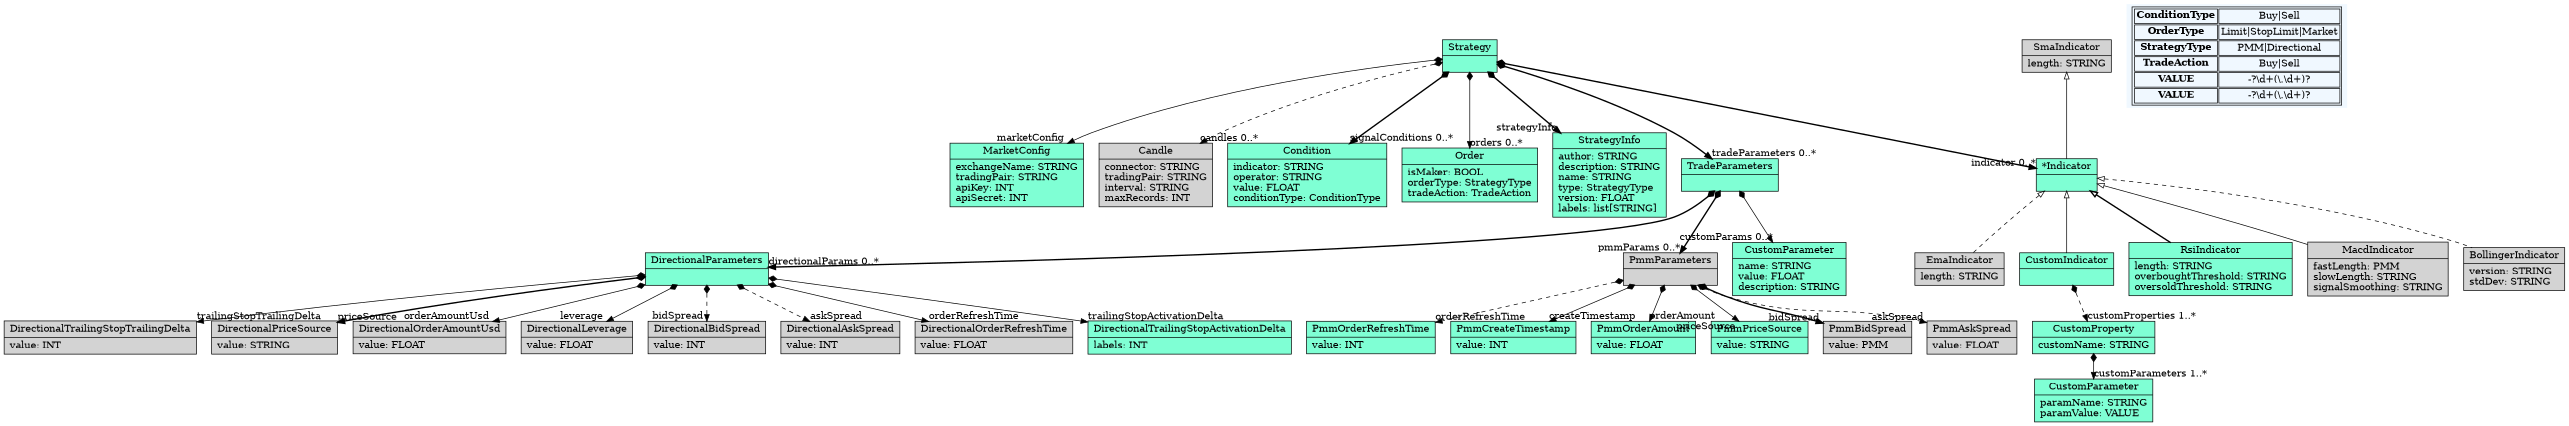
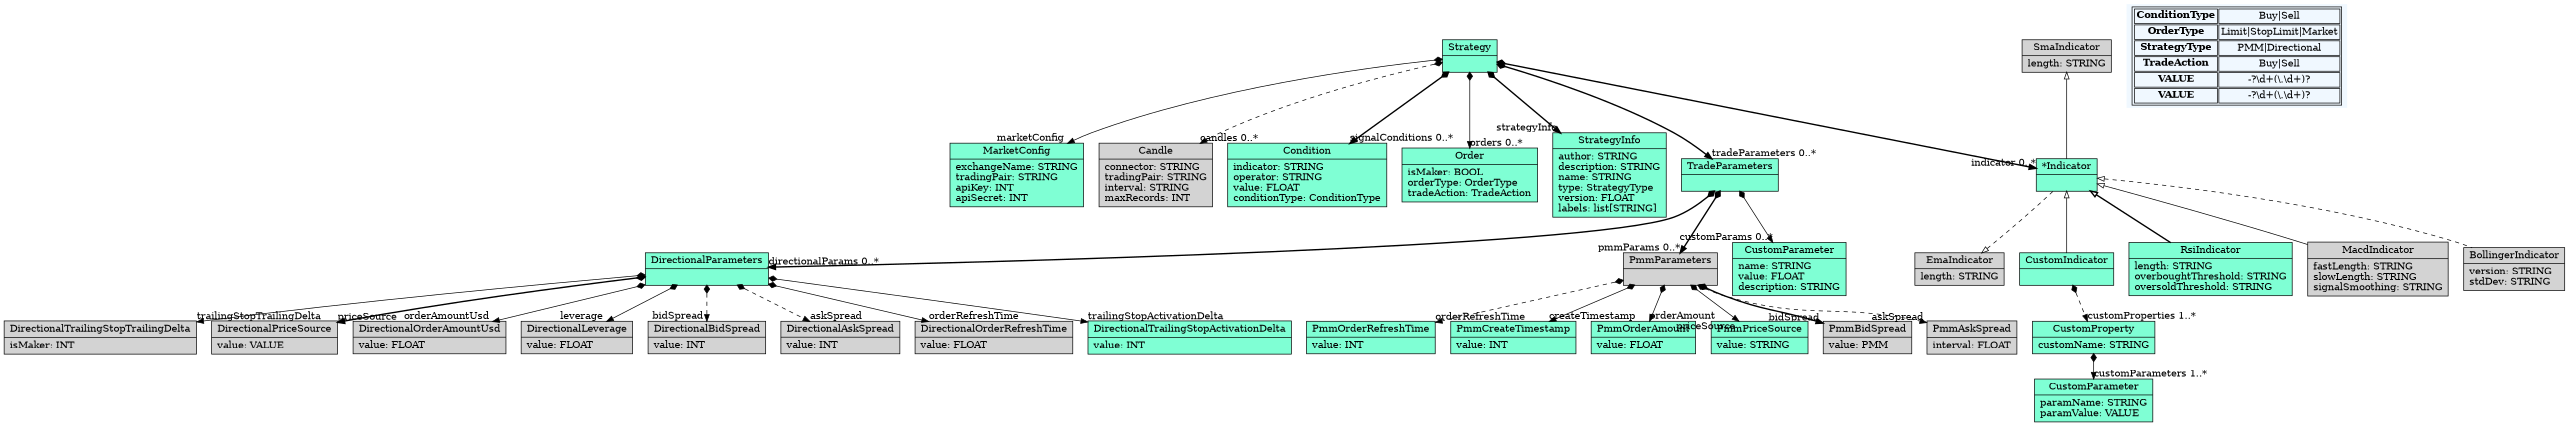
node "Order": text "orderType: StrategyType" -> "orderType: OrderType"
edge "EmaIndicator" -> "*Indicator": reversed
node "MacdIndicator": text "fastLength: PMM" -> "fastLength: STRING"
node "DirectionalTrailingStopTrailingDelta": text "value: INT" -> "isMaker: INT"
node "DirectionalPriceSource": text "value: STRING" -> "value: VALUE"
node "DirectionalTrailingStopActivationDelta": text "labels: INT" -> "value: INT"
node "PmmAskSpread": text "value: FLOAT" -> "interval: FLOAT"
